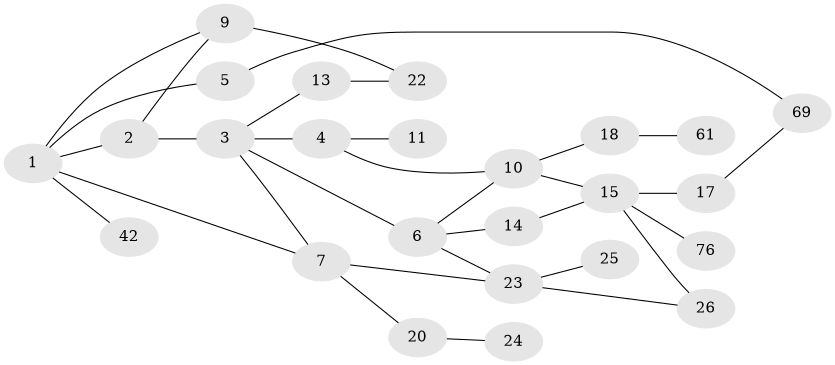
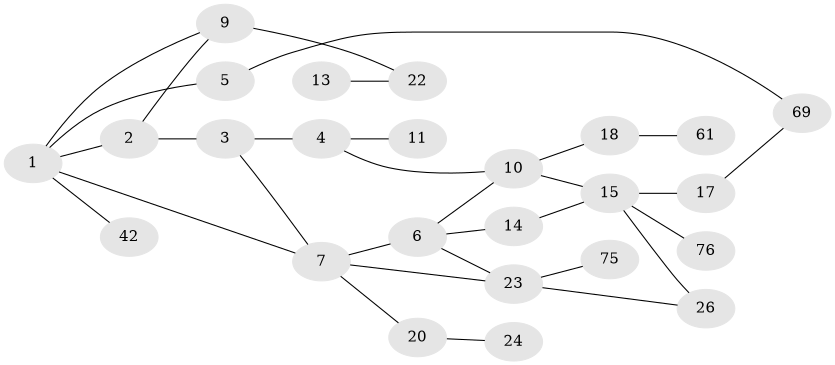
edge "13" -- "3": removed
edge "3" -- "6": now "7" -- "6"
node "25": label "25" -> "75"
